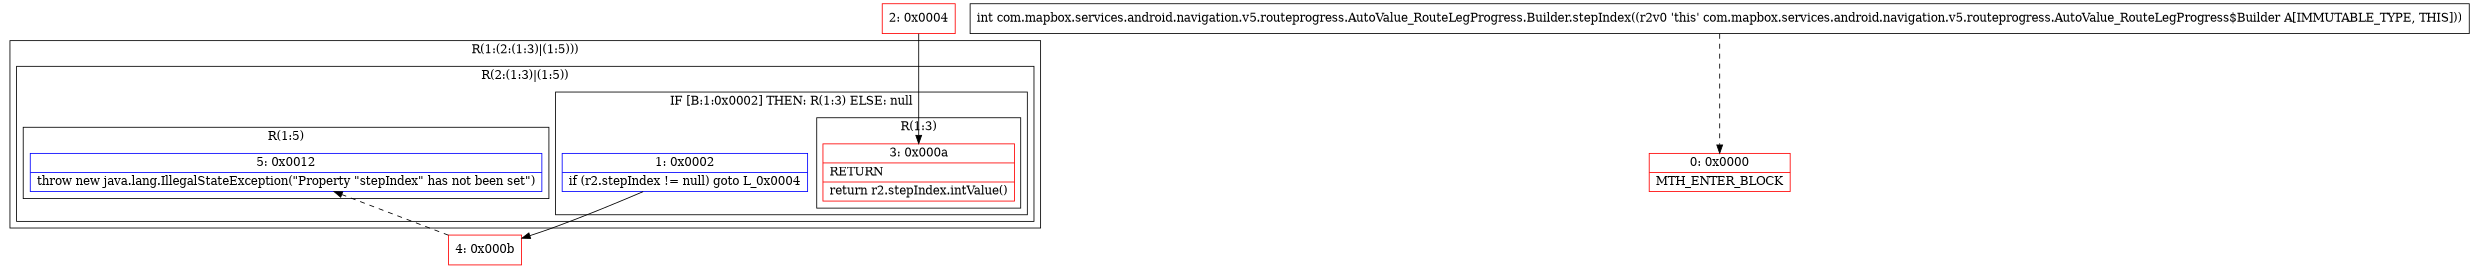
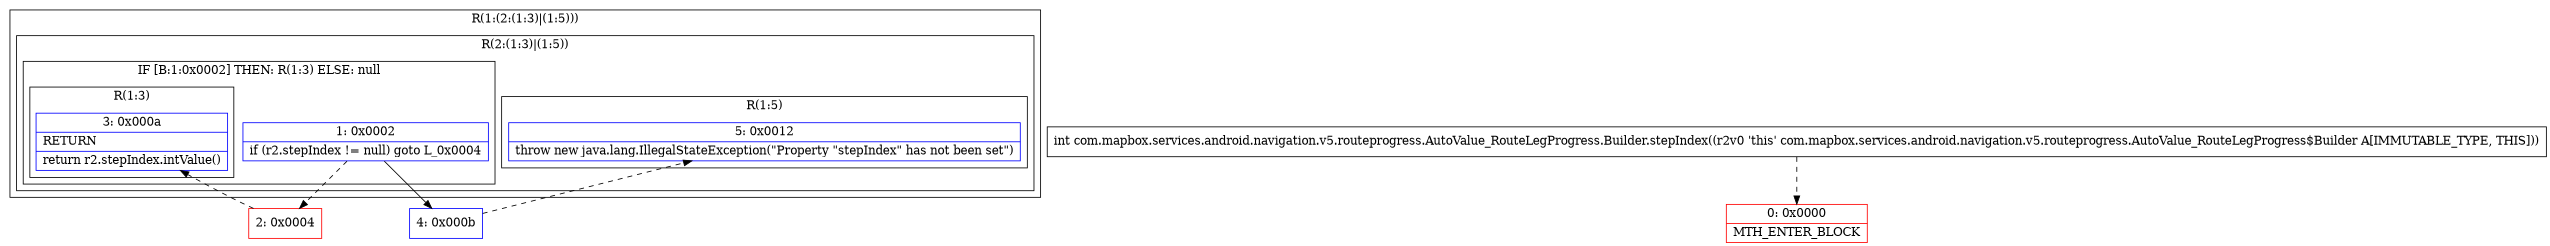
edge "2: 0x0004" -> "3: 0x000a": style solid -> dashed
node "3: 0x000a": color red -> blue
edge "1: 0x0002" -> "2: 0x0004": added
node "4: 0x000b": color red -> blue
